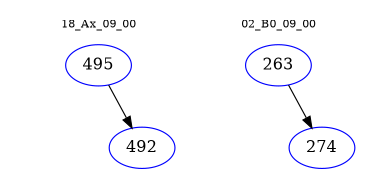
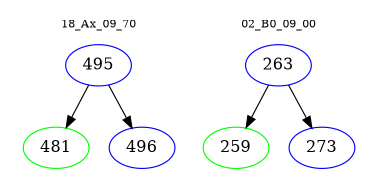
cluster "18_Ax_09_00": label "18_Ax_09_00" -> "18_Ax_09_70"
node "481": added
node "492": label "492" -> "496"
node "259": added
node "274": label "274" -> "273"
